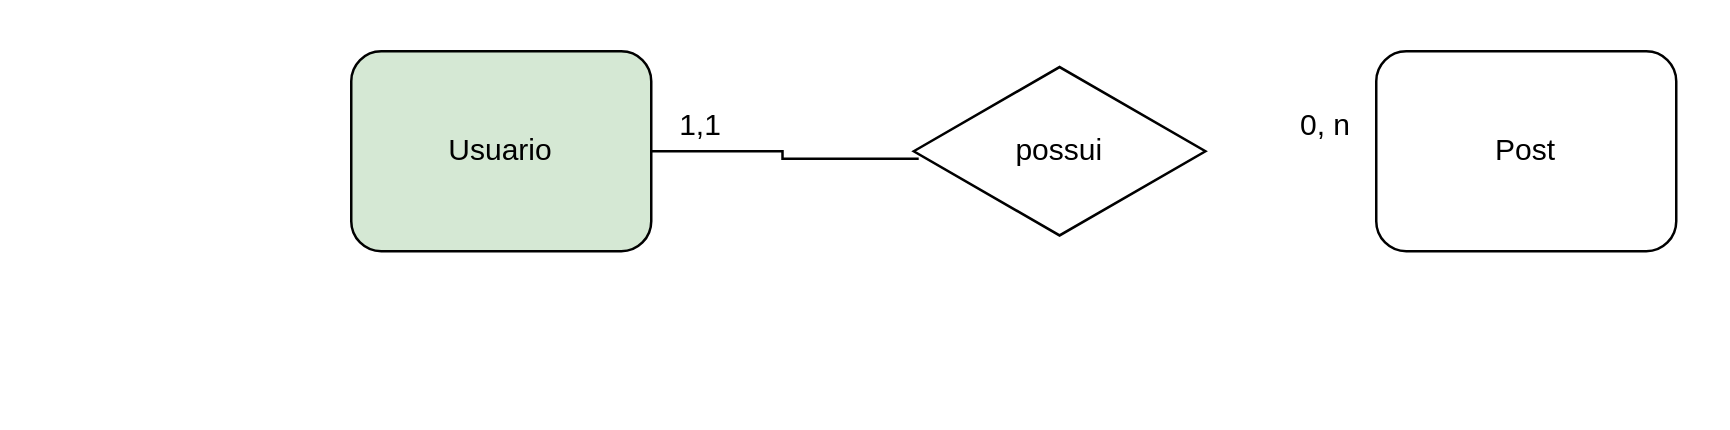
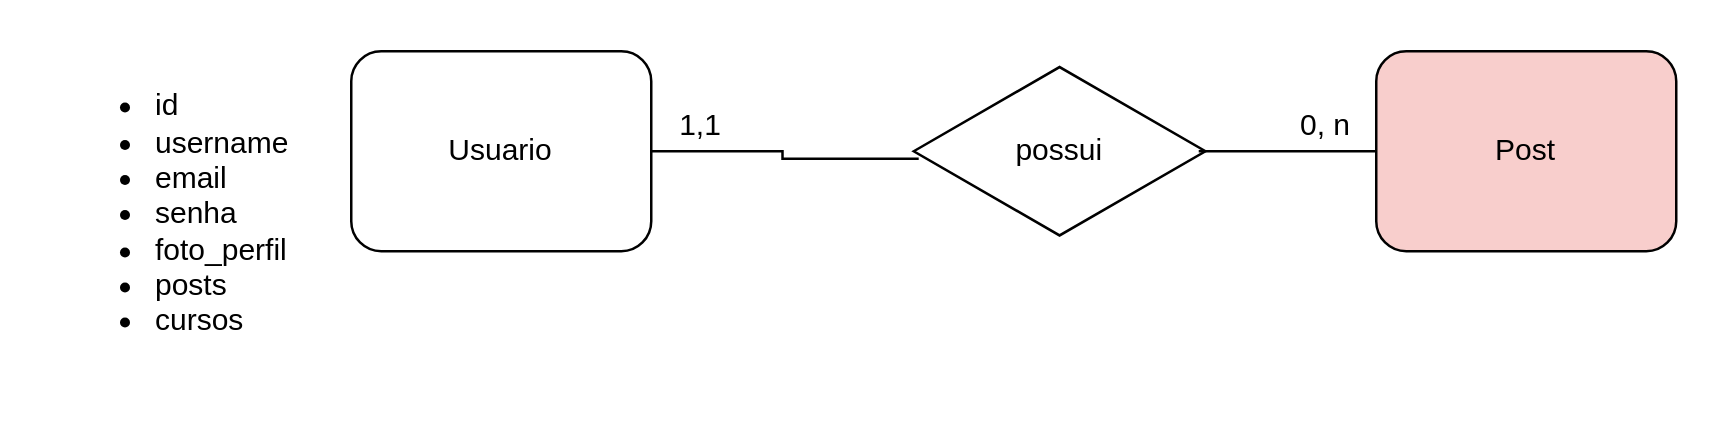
node "Usuario": fillcolor #d5e8d4 -> #ffffff
edge "possui" -- "Post": added
node "Post": fillcolor #ffffff -> #f8cecc
node "id username email senha foto_perfil posts cursos": added
